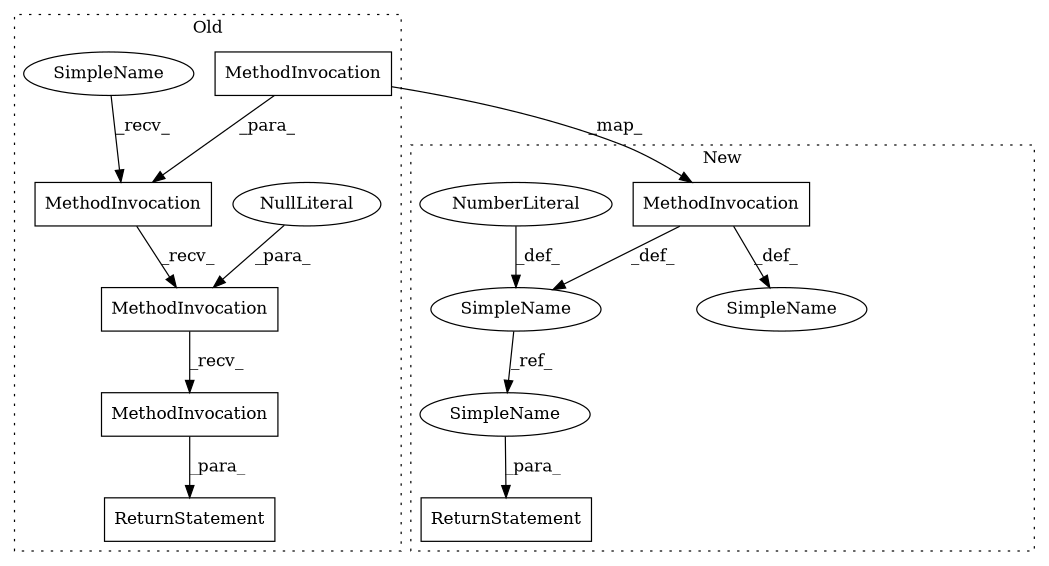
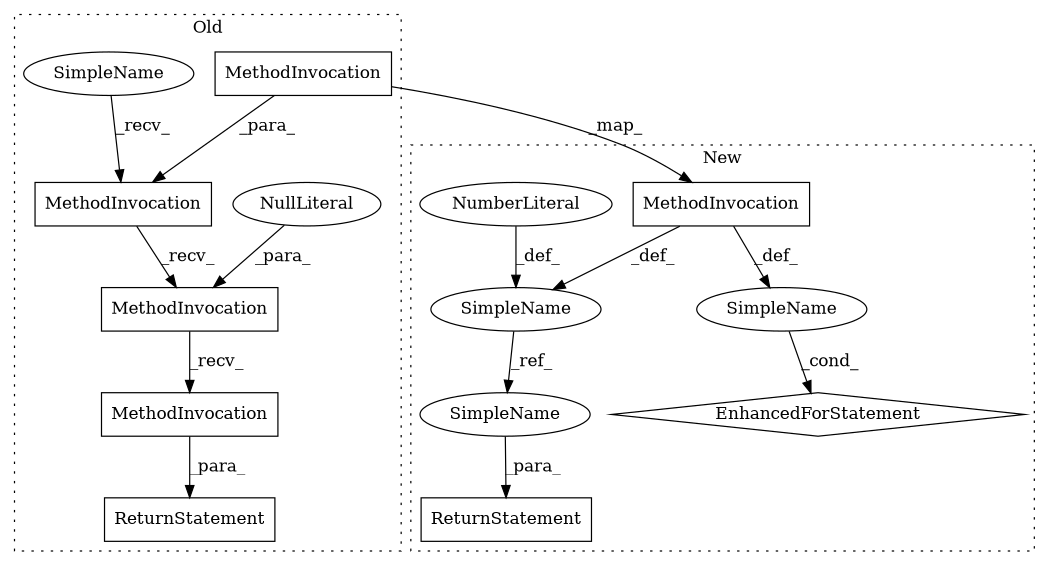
node "EnhancedForStatement": added
